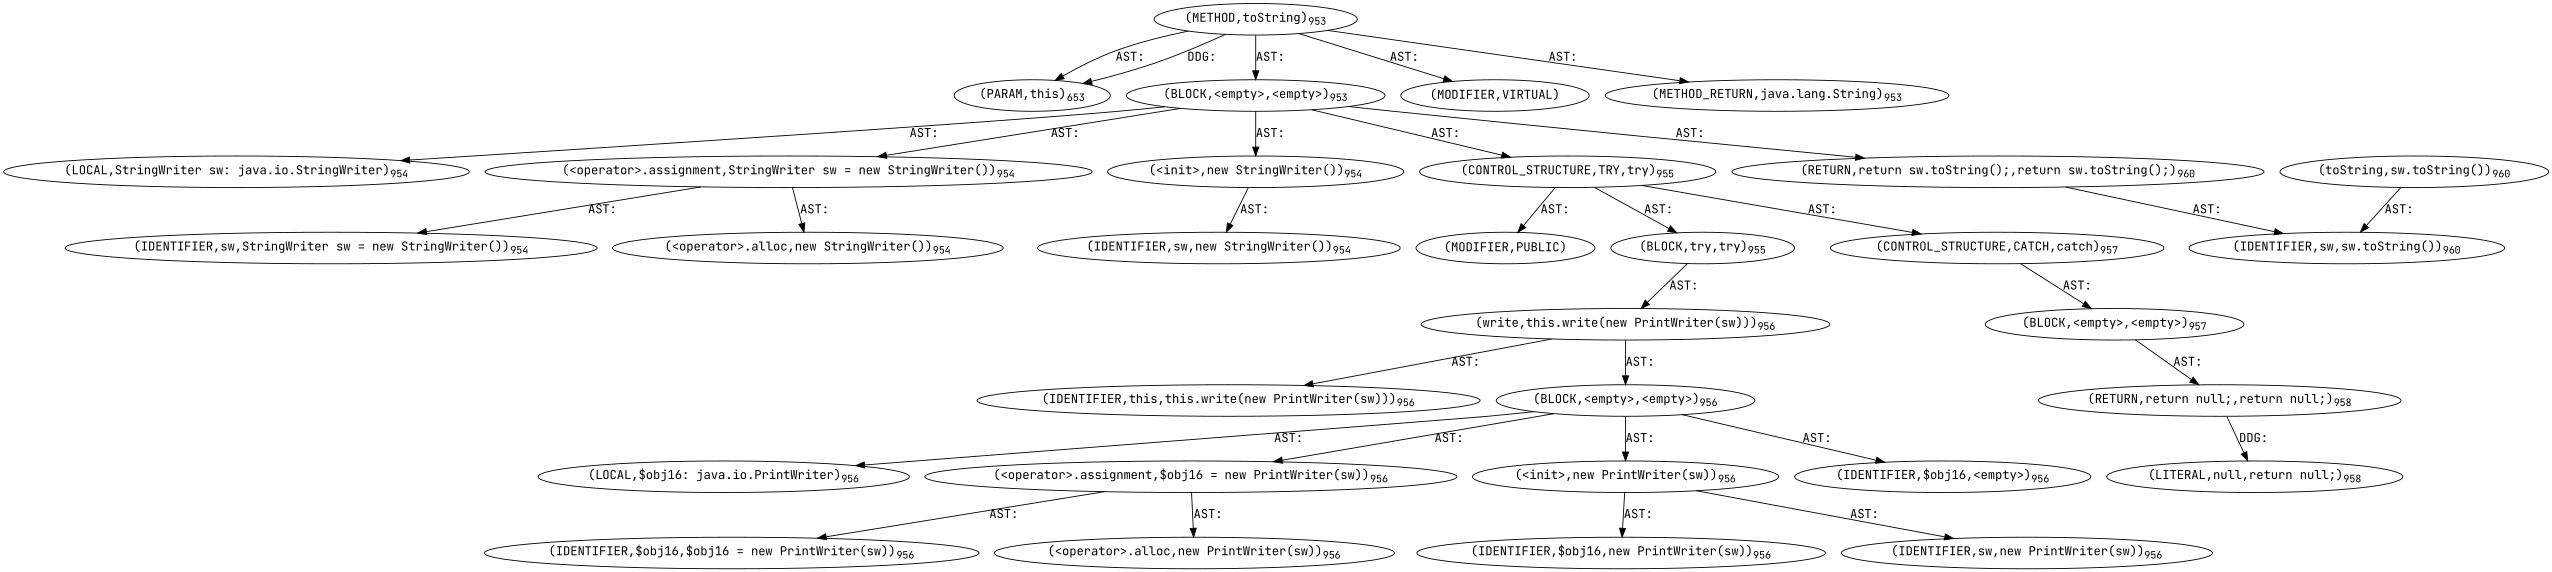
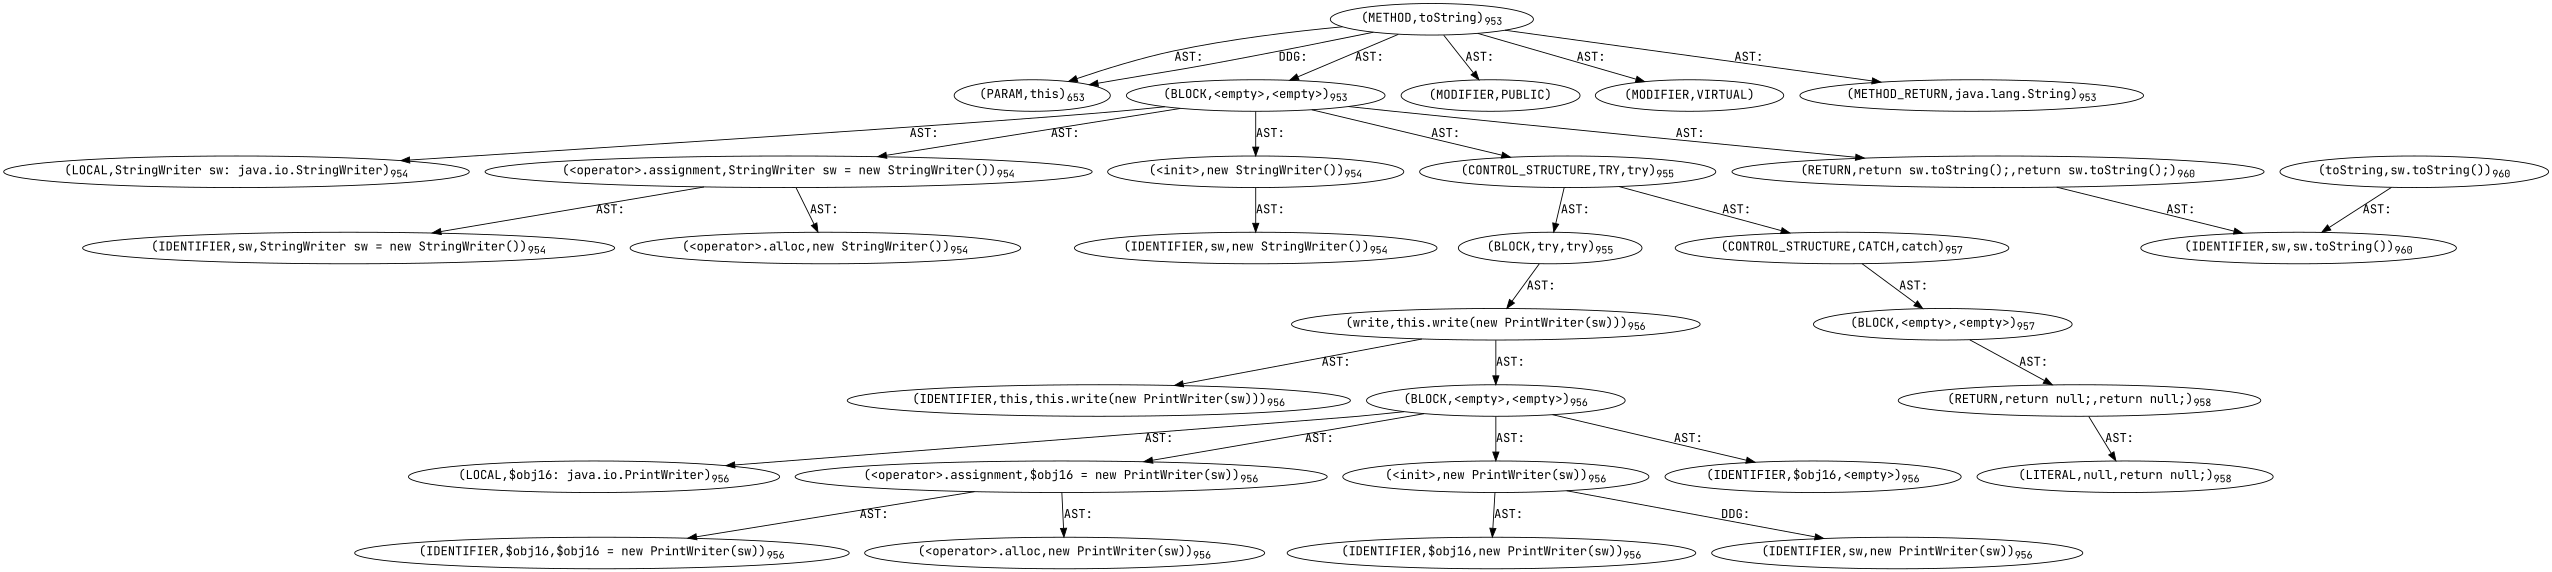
edge "(CONTROL_STRUCTURE,TRY,try)" -> "(MODIFIER,PUBLIC)": now "(METHOD,toString)" -> "(MODIFIER,PUBLIC)"
edge "(RETURN,return null;,return null;)" -> "(LITERAL,null,return null;)": label "DDG: " -> "AST: "
edge "(<init>,new PrintWriter(sw))" -> "(IDENTIFIER,sw,new PrintWriter(sw))": label "AST: " -> "DDG: "
